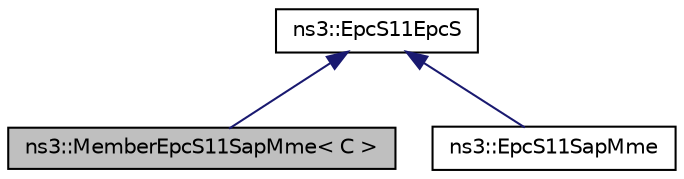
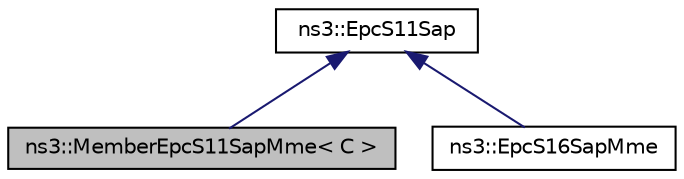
node "ns3::EpcS11EpcS": label "ns3::EpcS11EpcS" -> "ns3::EpcS11Sap"
node "ns3::EpcS11SapMme": label "ns3::EpcS11SapMme" -> "ns3::EpcS16SapMme"
